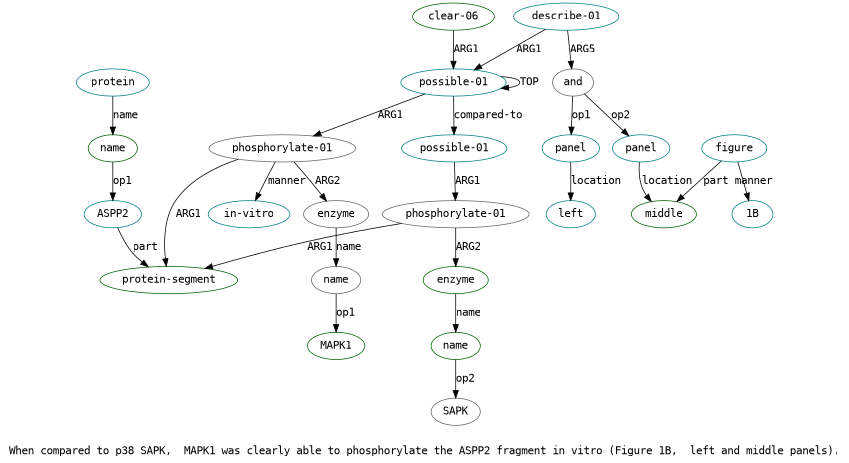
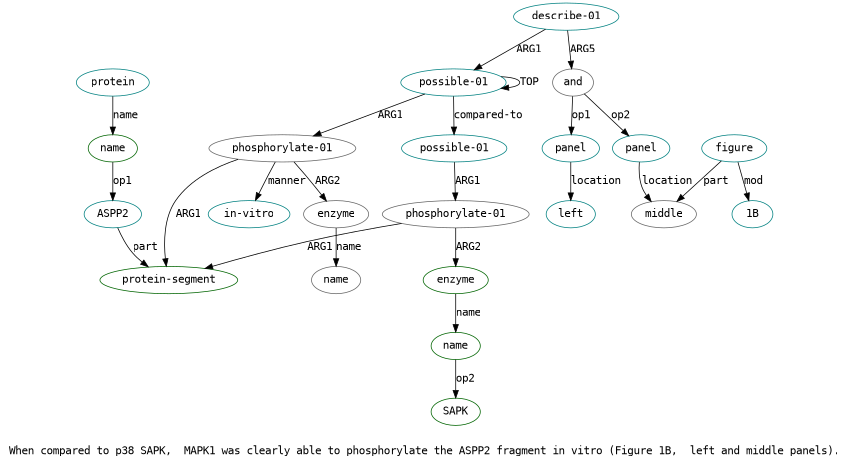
node "clear-06": removed
edge "figure" -> "1B": label "manner" -> "mod"
node "middle": color darkgreen -> gray40
node "MAPK1": removed
node "SAPK": color gray40 -> darkgreen
